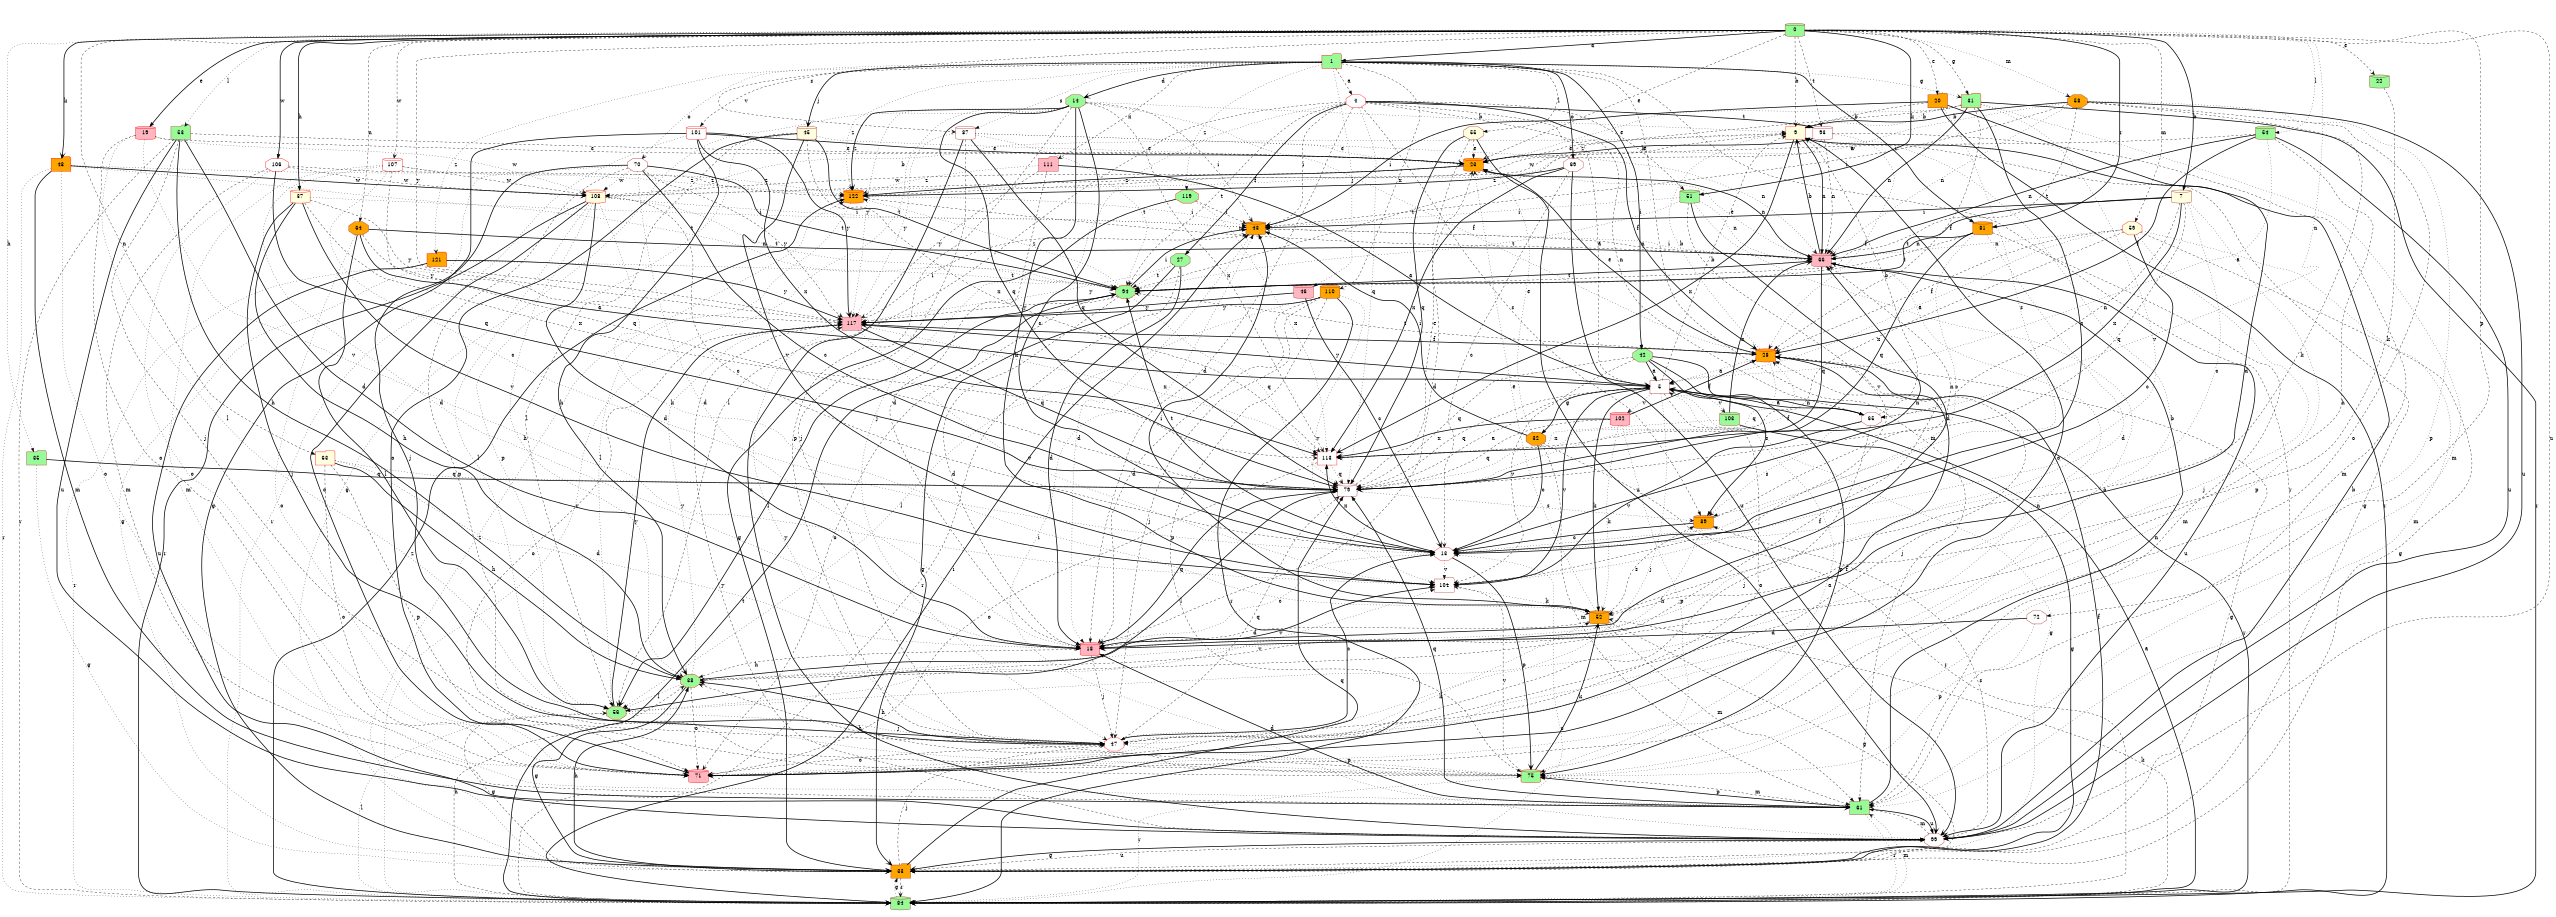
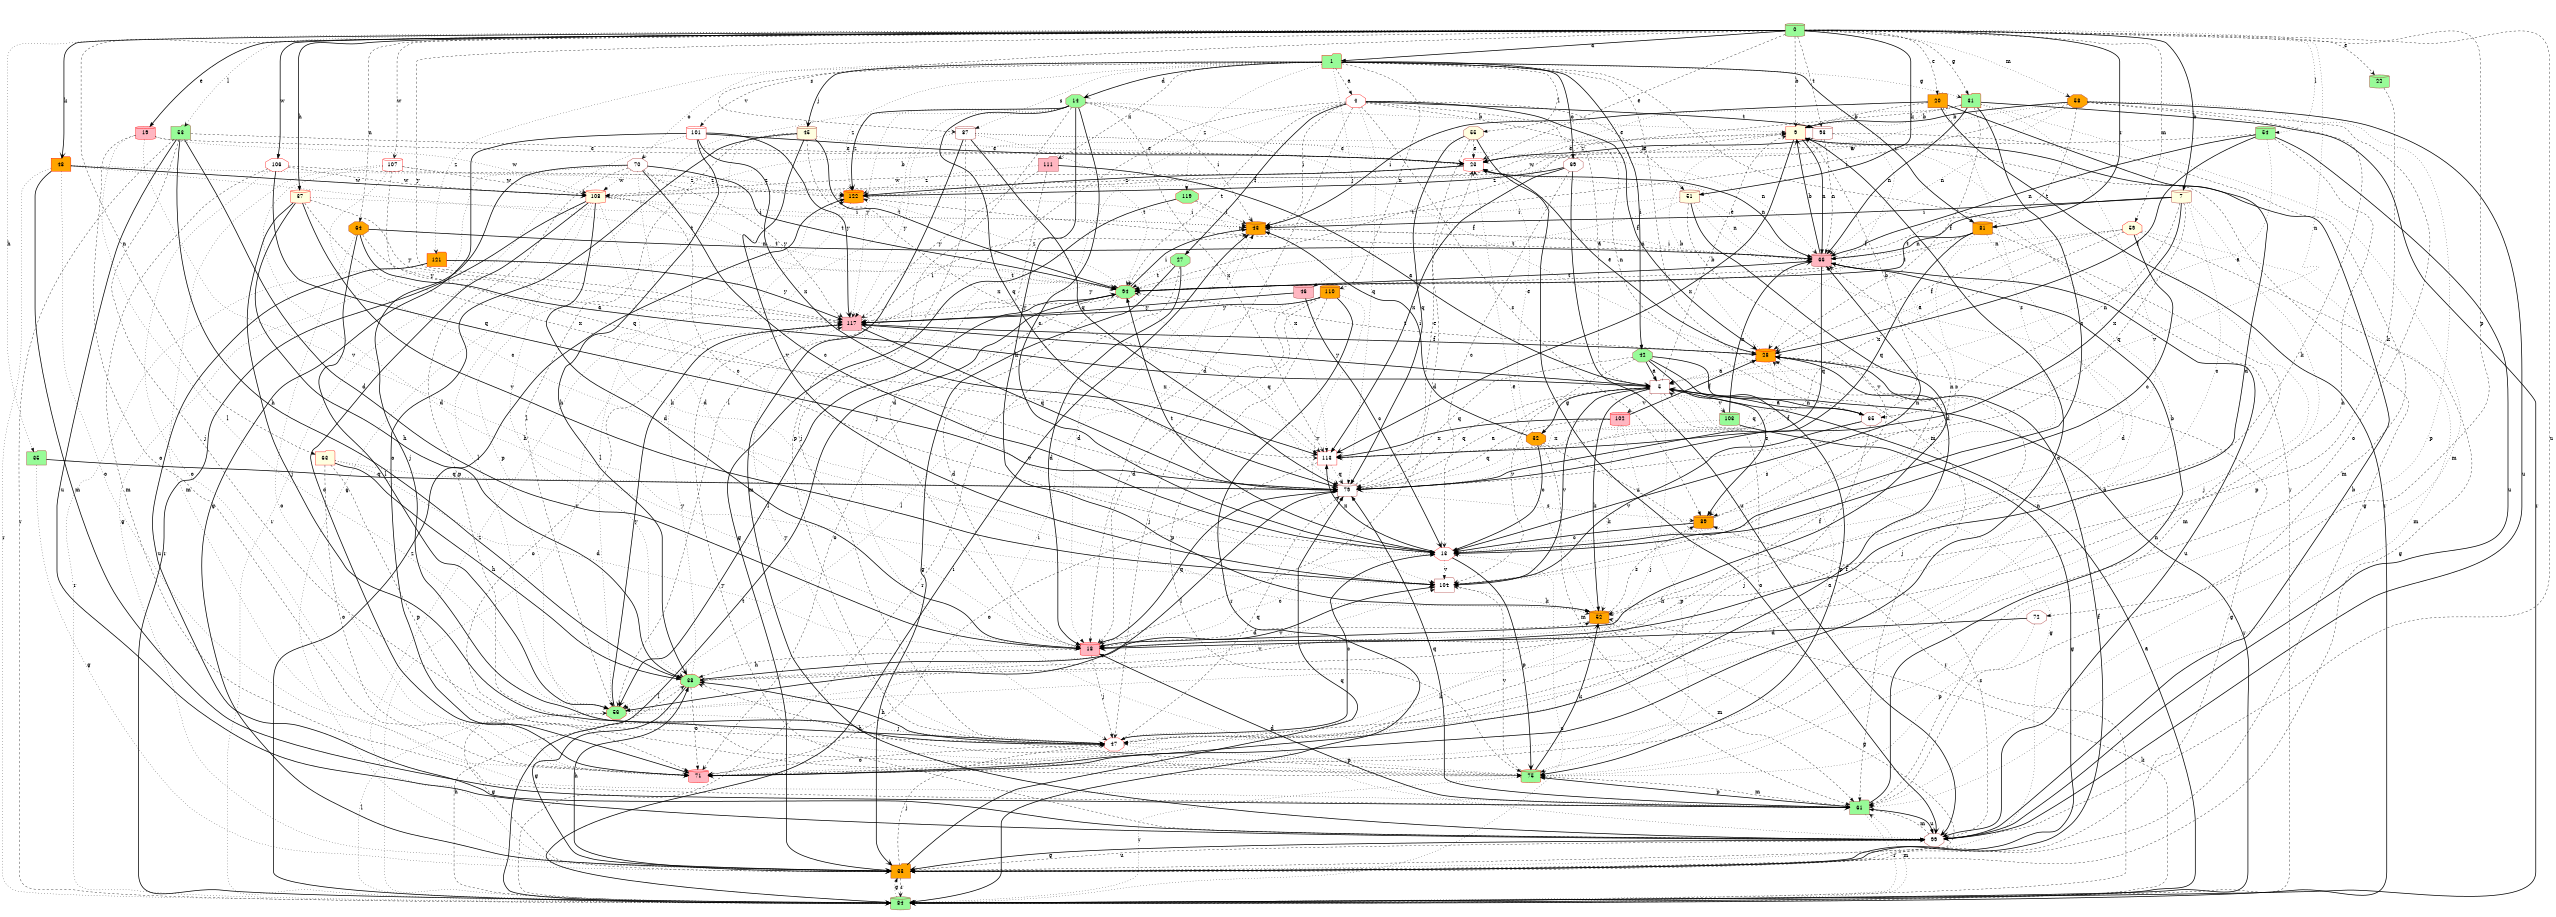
node "23": fillcolor orange -> white
node "51": fillcolor palegreen -> lightyellow
edge "87" -> "99": label "u" -> "m"
edge "52" -> "43": removed, label "i"
edge "38" -> "56": arrowhead vee -> normal
